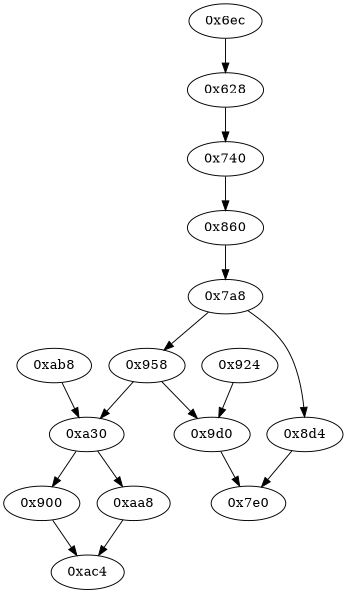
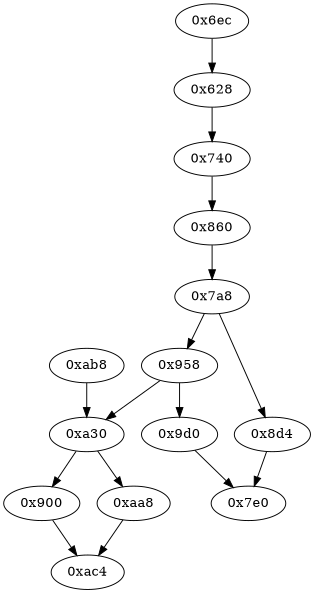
node "0x924": removed
